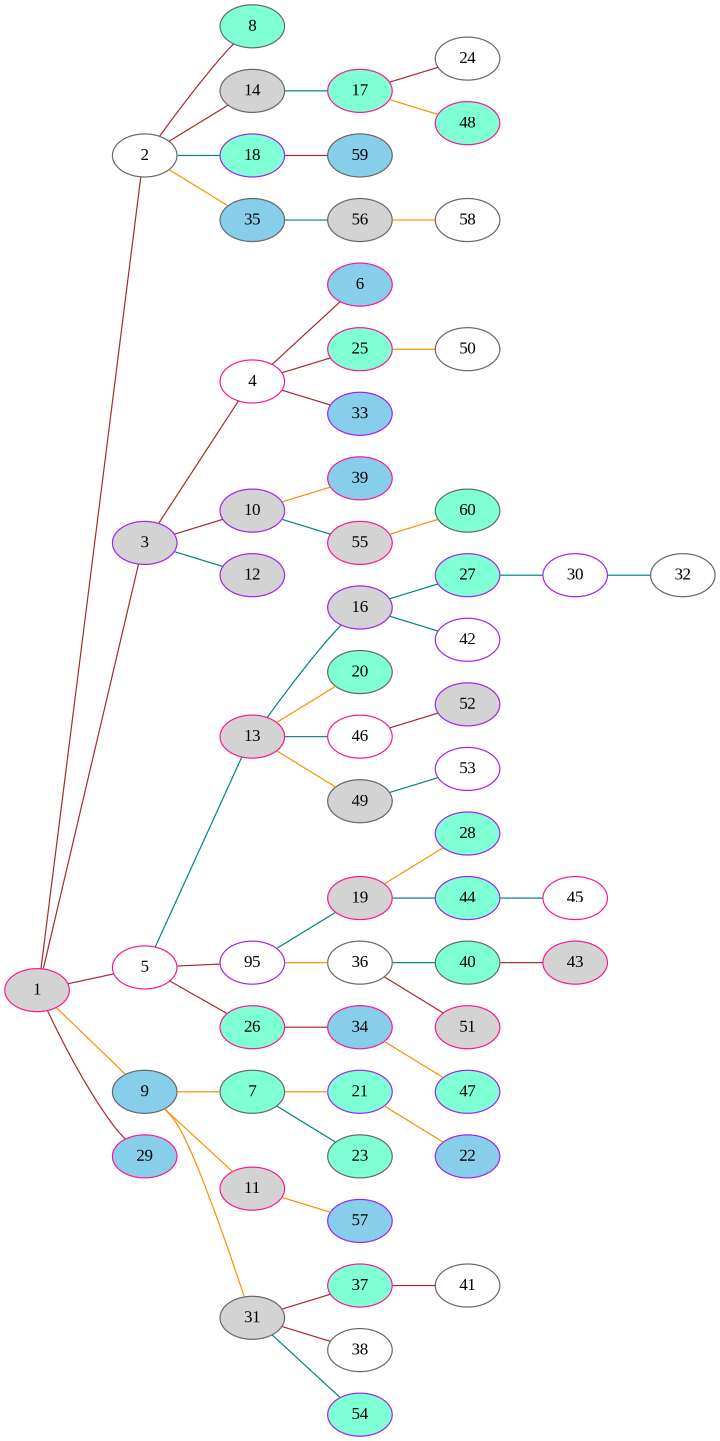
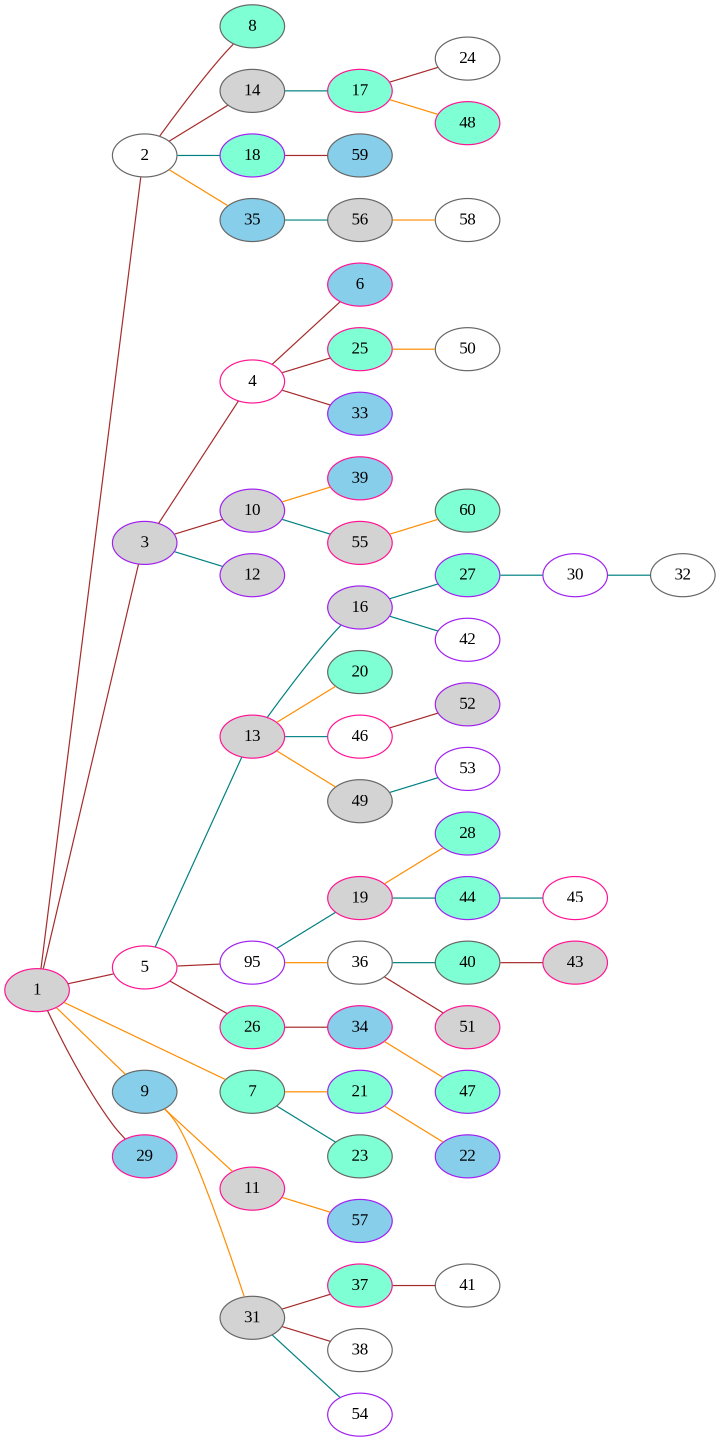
edge "9" -- "7": now "1" -- "7"
node "54": fillcolor aquamarine -> white
